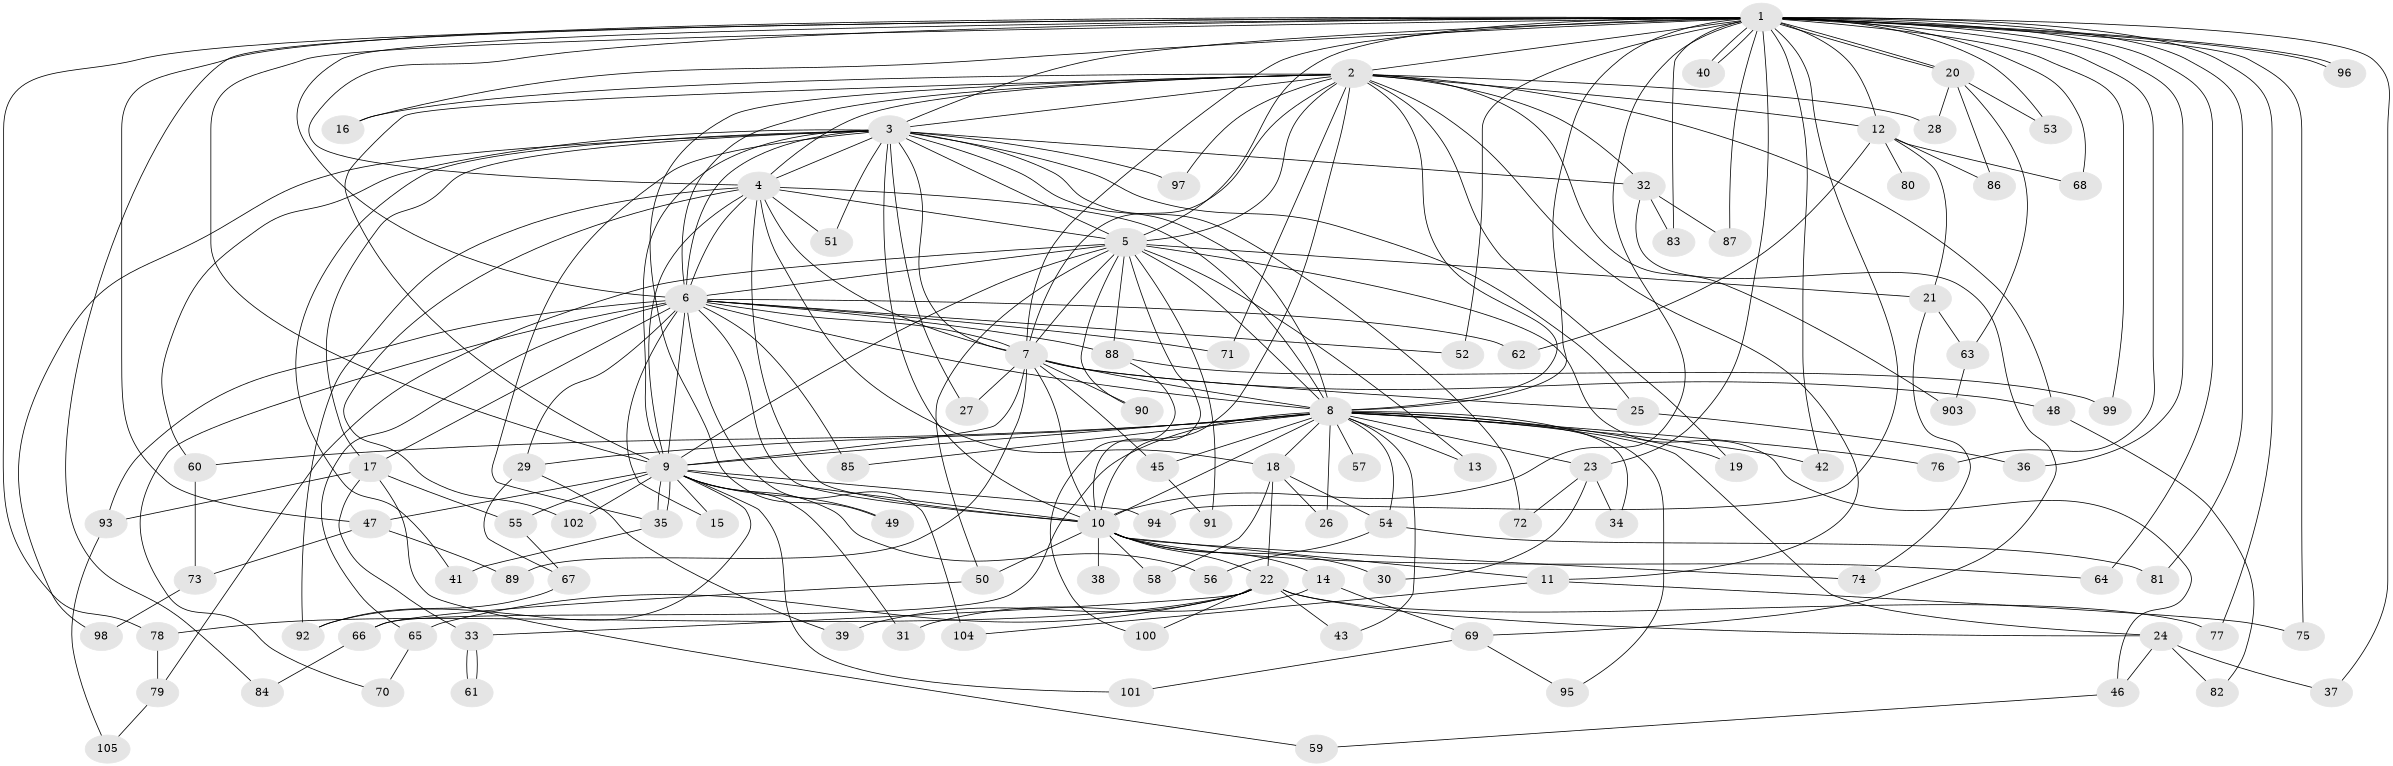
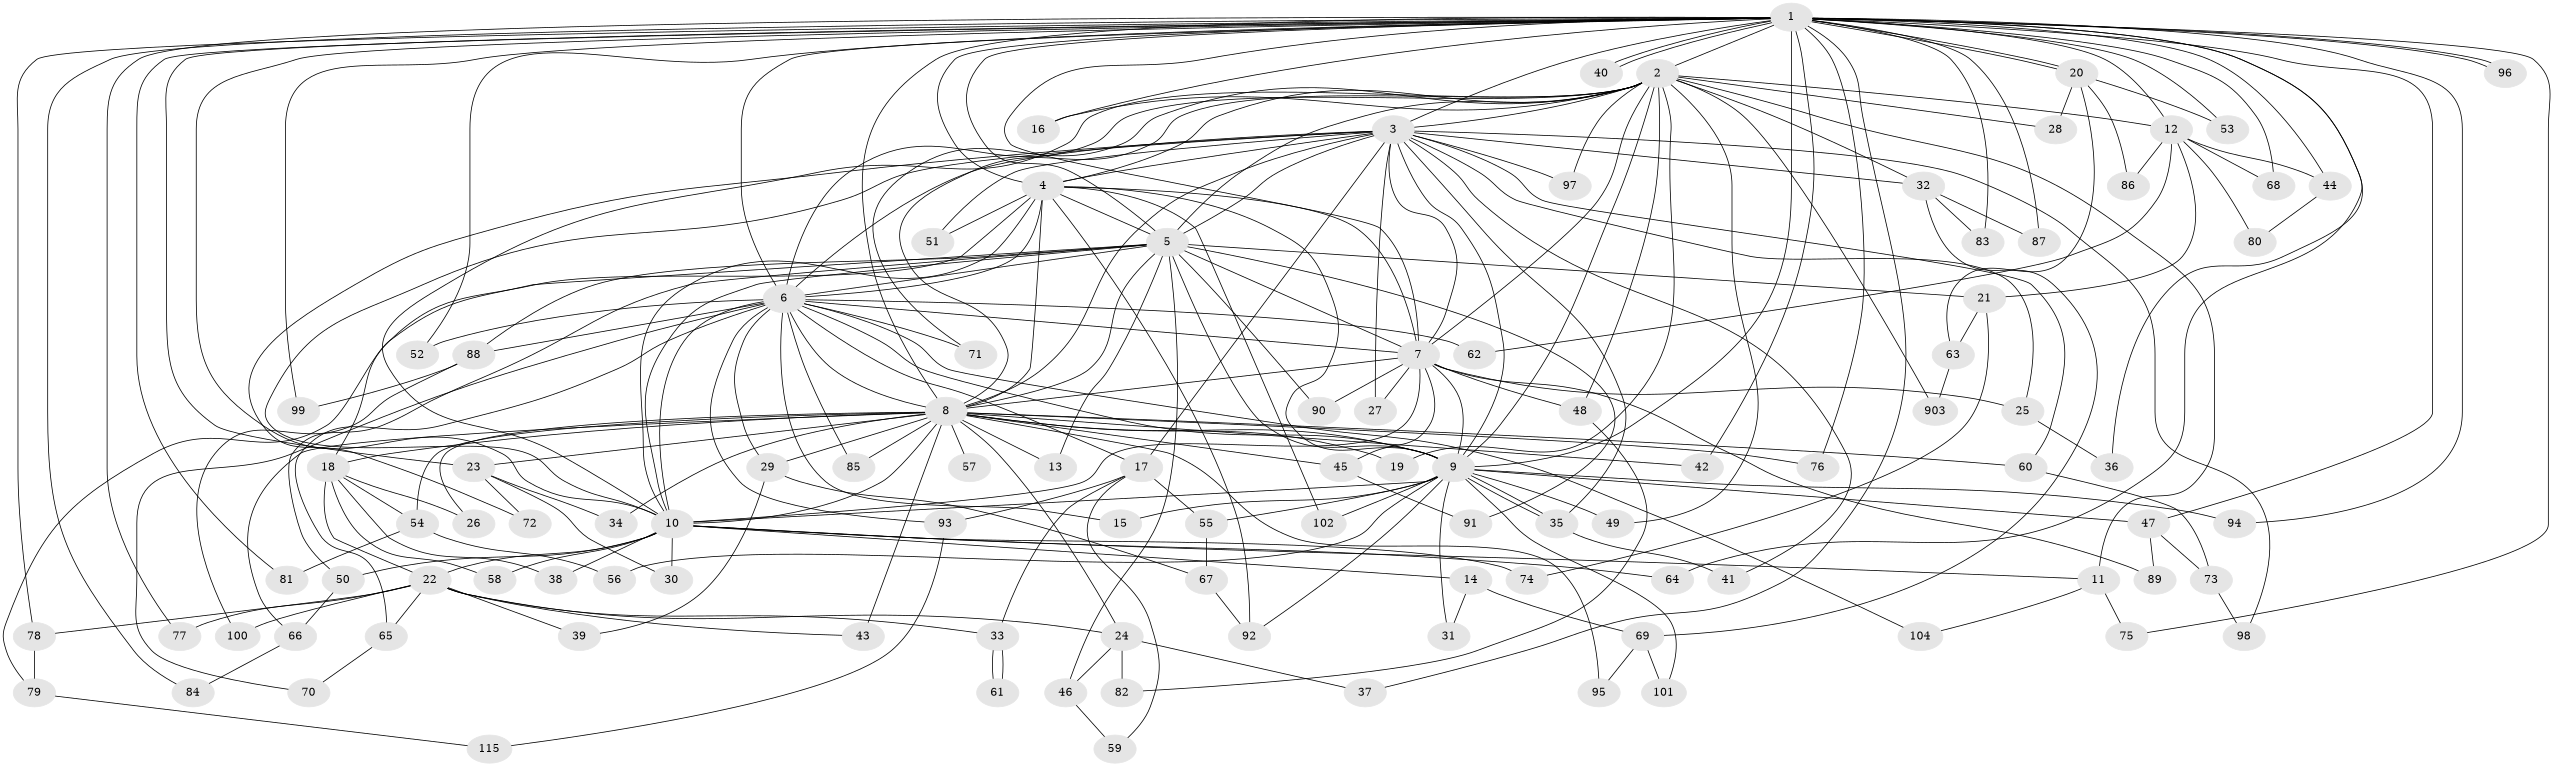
node "44": added
edge "18" -- "38": added
node "105": label "105" -> "115"
